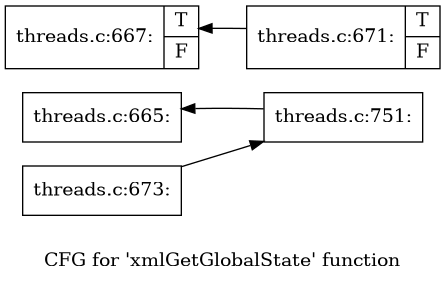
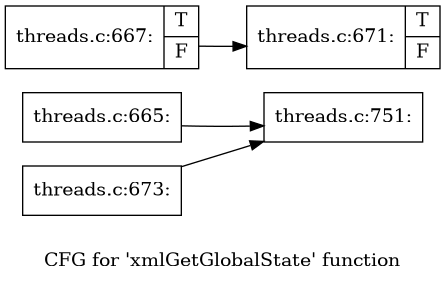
edge "threads.c:671:" -> "threads.c:667:": reversed
edge "threads.c:751:" -> "threads.c:665:": reversed
